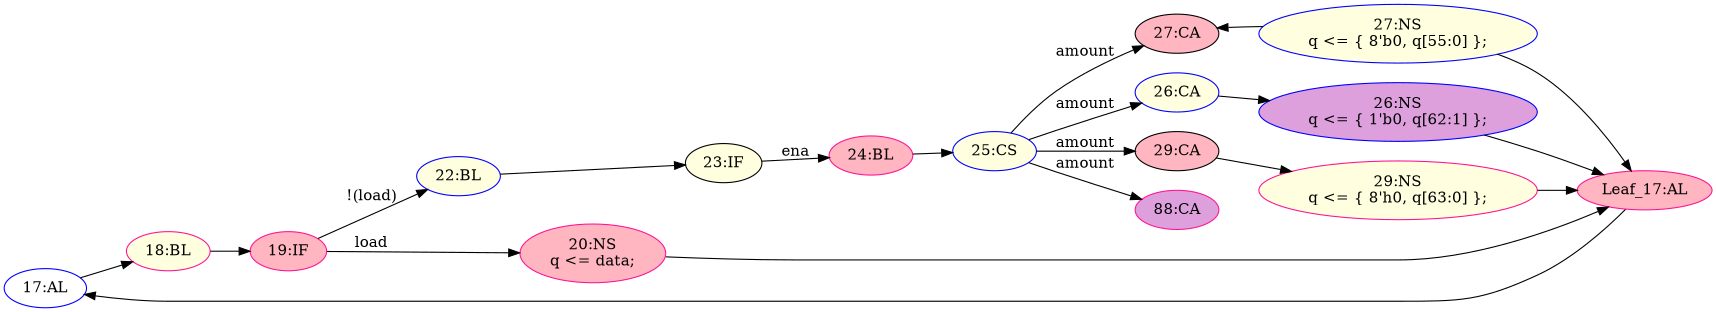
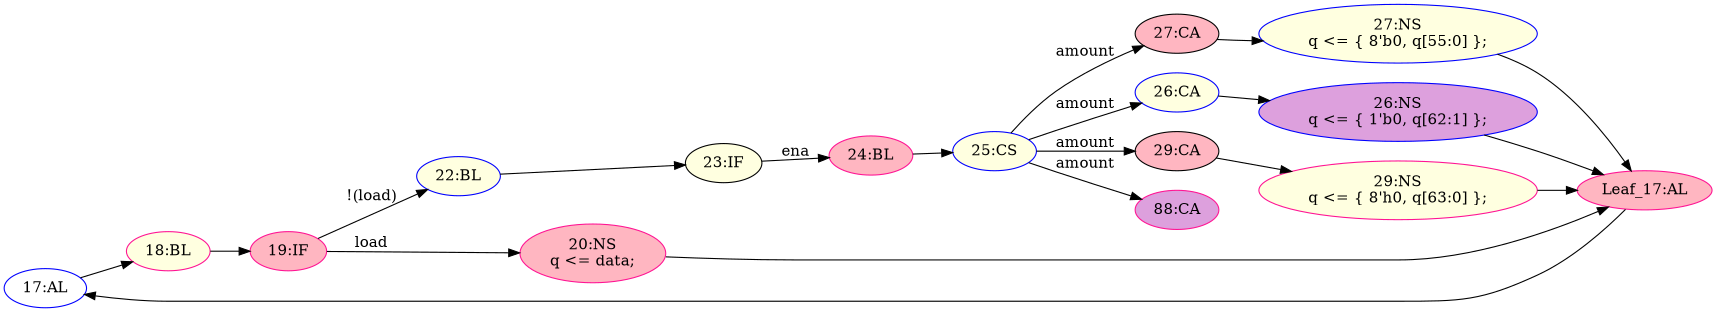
edge "27:NS q <= { 8'b0, q[55:0] };" -> "27:CA": reversed
